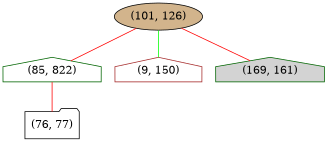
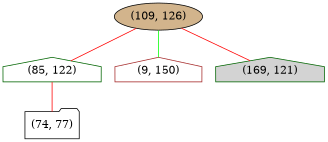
node "(101, 126)": label "(101, 126)" -> "(109, 126)"
node "(85, 822)": label "(85, 822)" -> "(85, 122)"
node "(169, 161)": label "(169, 161)" -> "(169, 121)"
node "(76, 77)": label "(76, 77)" -> "(74, 77)"
